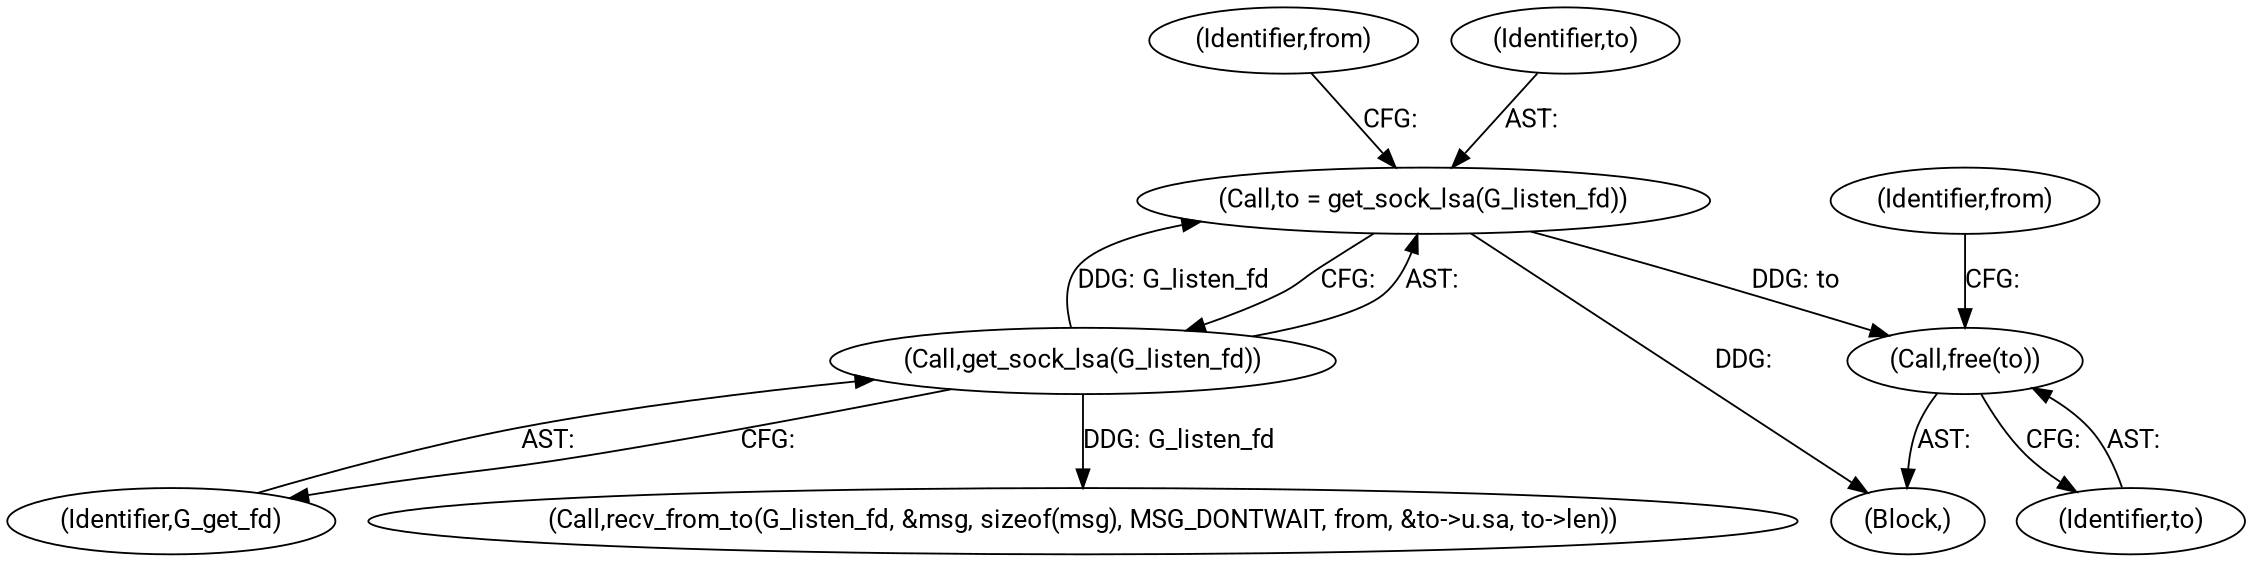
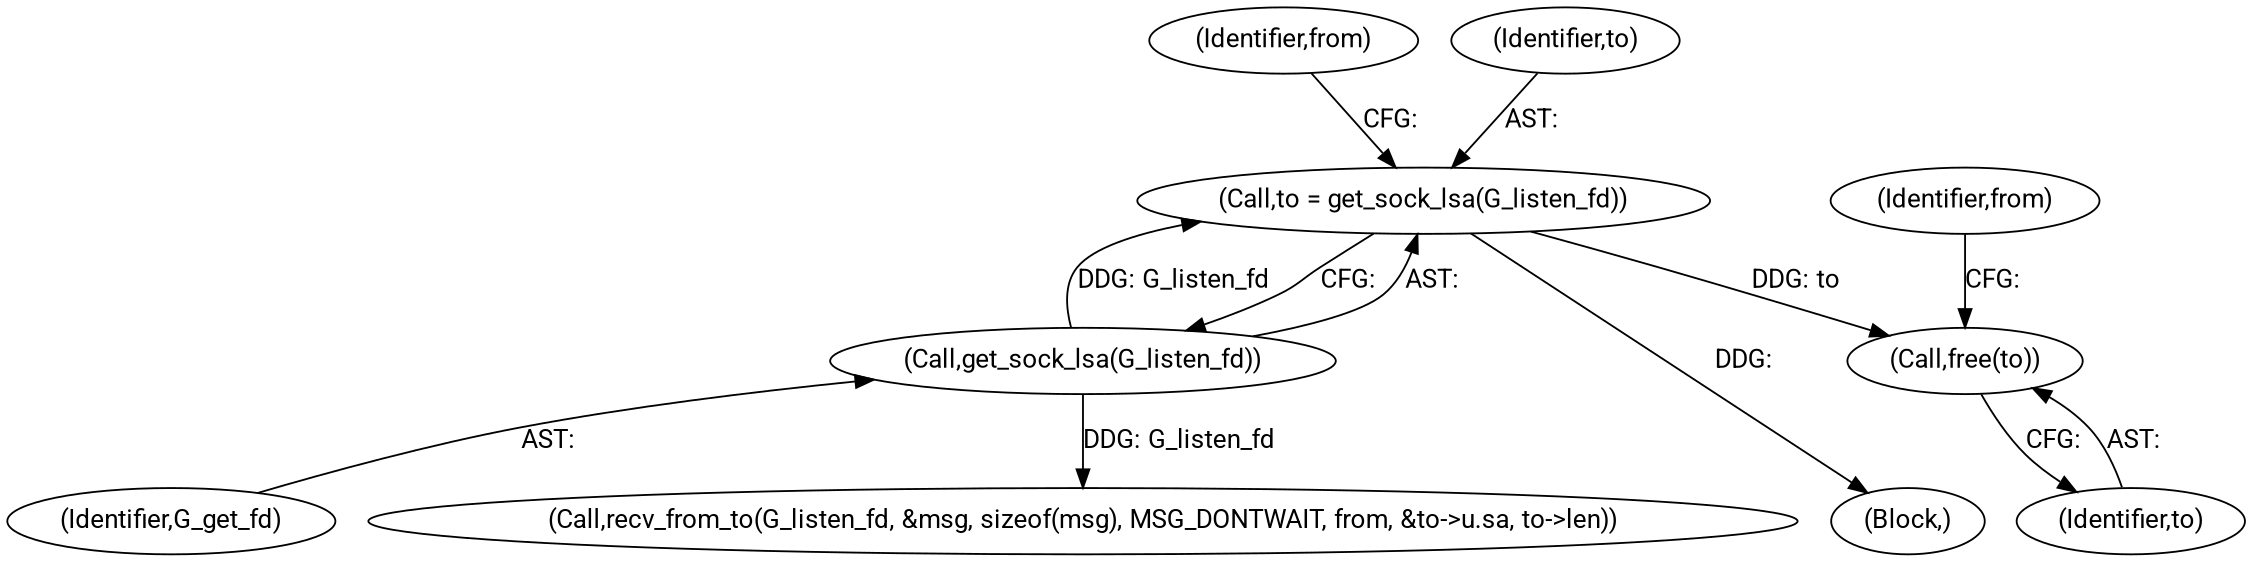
edge "(Call,free(to))" -> "(Block,)": removed, label "AST:"
edge "(Call,get_sock_lsa(G_listen_fd))" -> "(Identifier,G_get_fd)": removed, label "CFG:"
